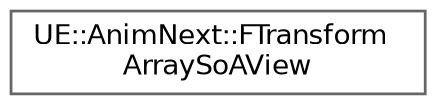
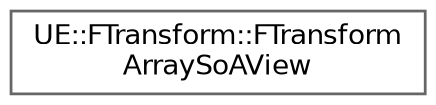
node "UE::AnimNext::FTransform ArraySoAView": label "UE::AnimNext::FTransform ArraySoAView" -> "UE::FTransform::FTransform ArraySoAView"
